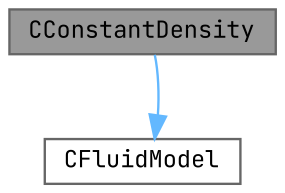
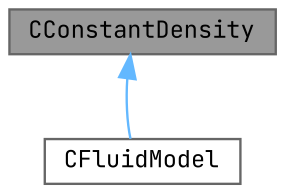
edge "CConstantDensity" -> "CFluidModel": reversed
